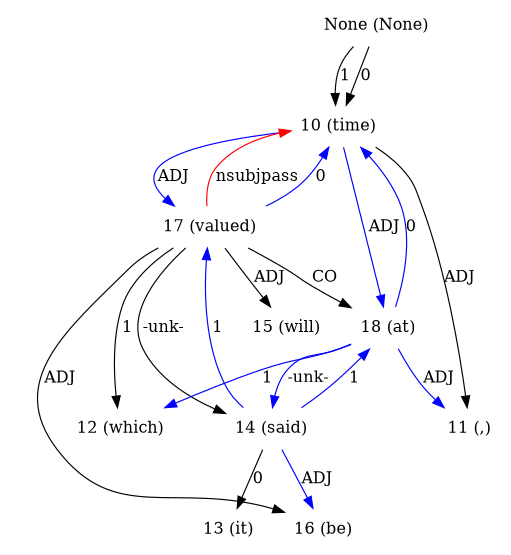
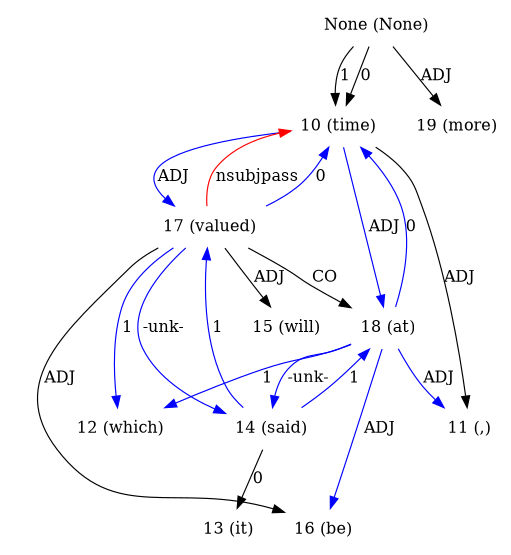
node "19 (more)": added
edge "17 (valued)" -> "12 (which)": color black -> blue
edge "17 (valued)" -> "14 (said)": color black -> blue
edge "14 (said)" -> "16 (be)": now "18 (at)" -> "16 (be)"
